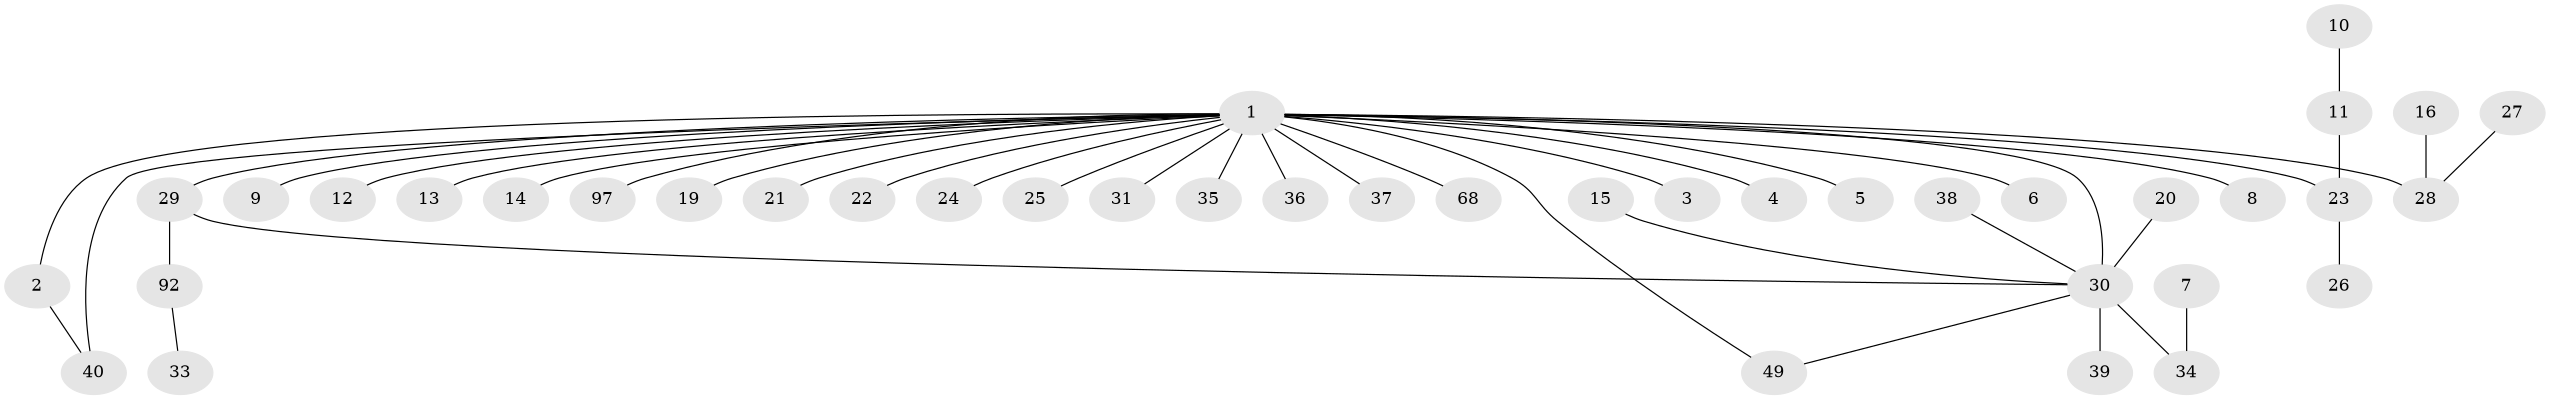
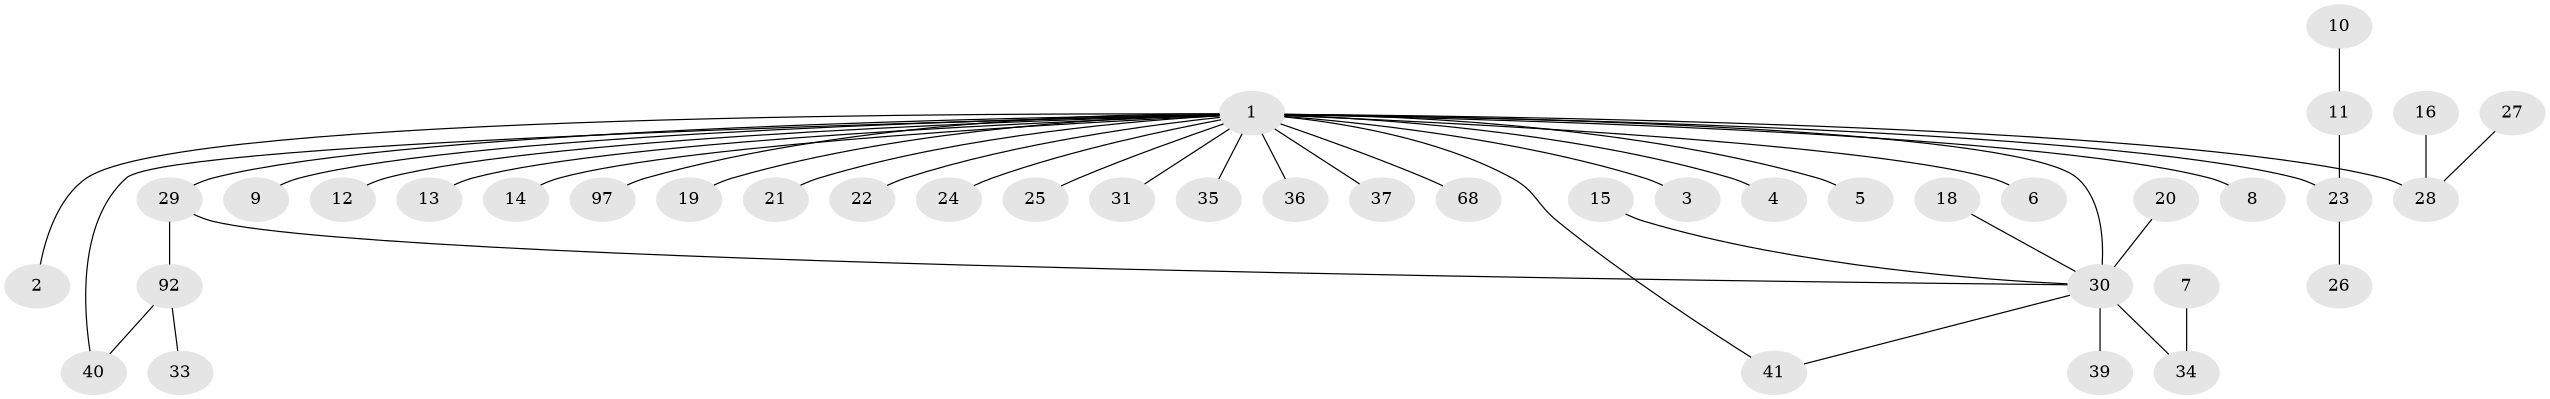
node "38": label "38" -> "18"
edge "2" -- "40": now "92" -- "40"
node "49": label "49" -> "41"
